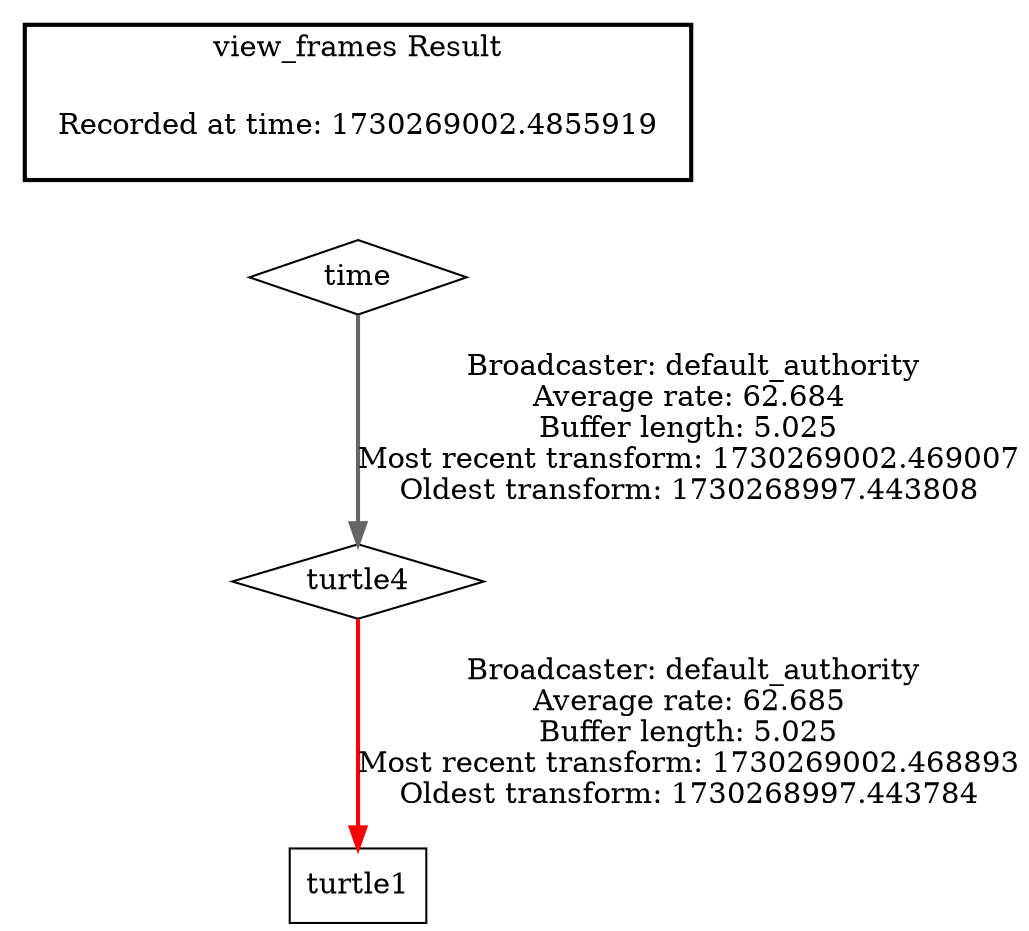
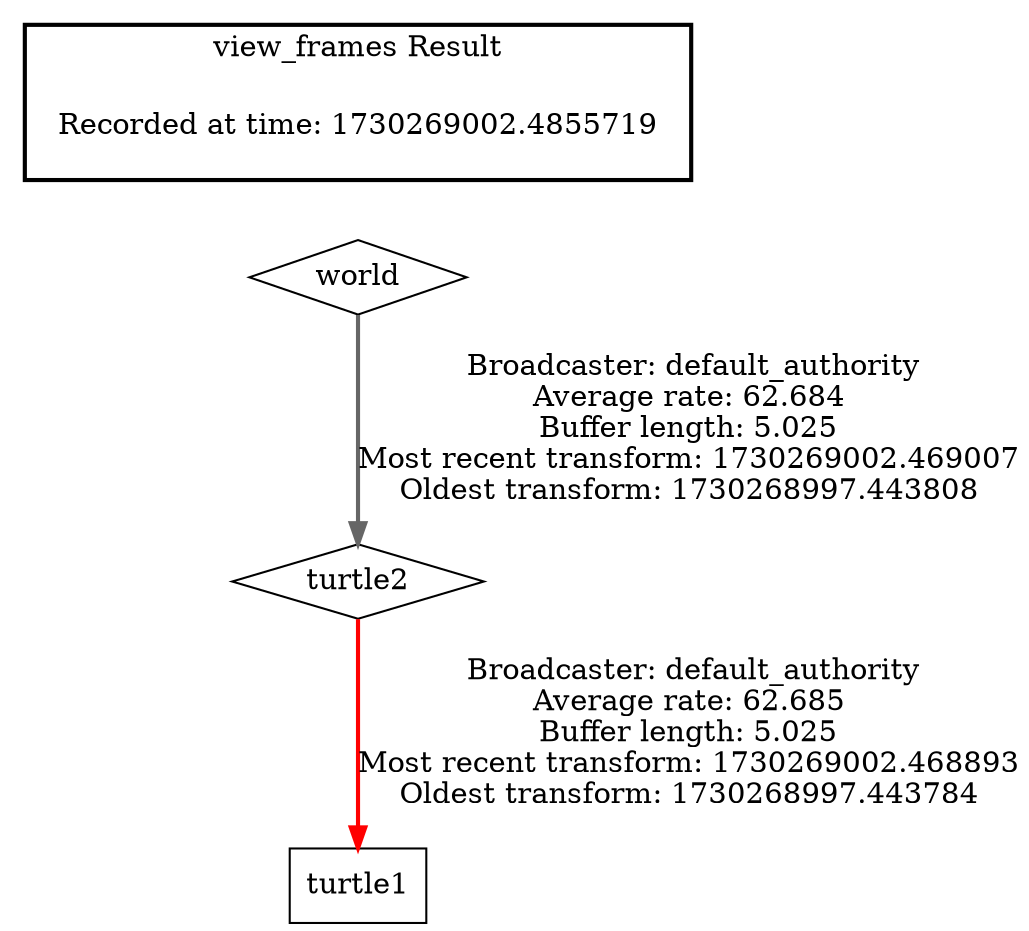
node "Recorded at time: 1730269002.4855919": label "Recorded at time: 1730269002.4855919" -> "Recorded at time: 1730269002.4855719"
node "time": label "time" -> "world"
node "turtle4": label "turtle4" -> "turtle2"
